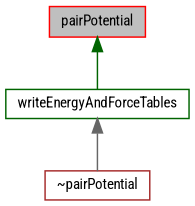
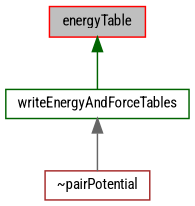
node "pairPotential": label "pairPotential" -> "energyTable"
